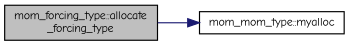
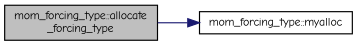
node "mom_mom_type::myalloc": label "mom_mom_type::myalloc" -> "mom_forcing_type::myalloc"
